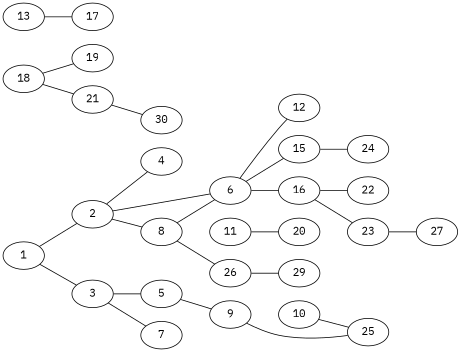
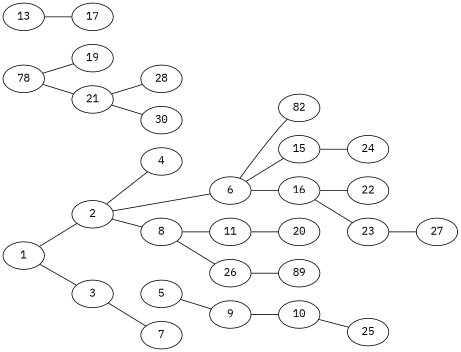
node "18": label "18" -> "78"
node "28": added
node "12": label "12" -> "82"
edge "6" -- "8": now "11" -- "8"
node "29": label "29" -> "89"
edge "3" -- "5": removed
edge "9" -- "25": now "9" -- "10"
